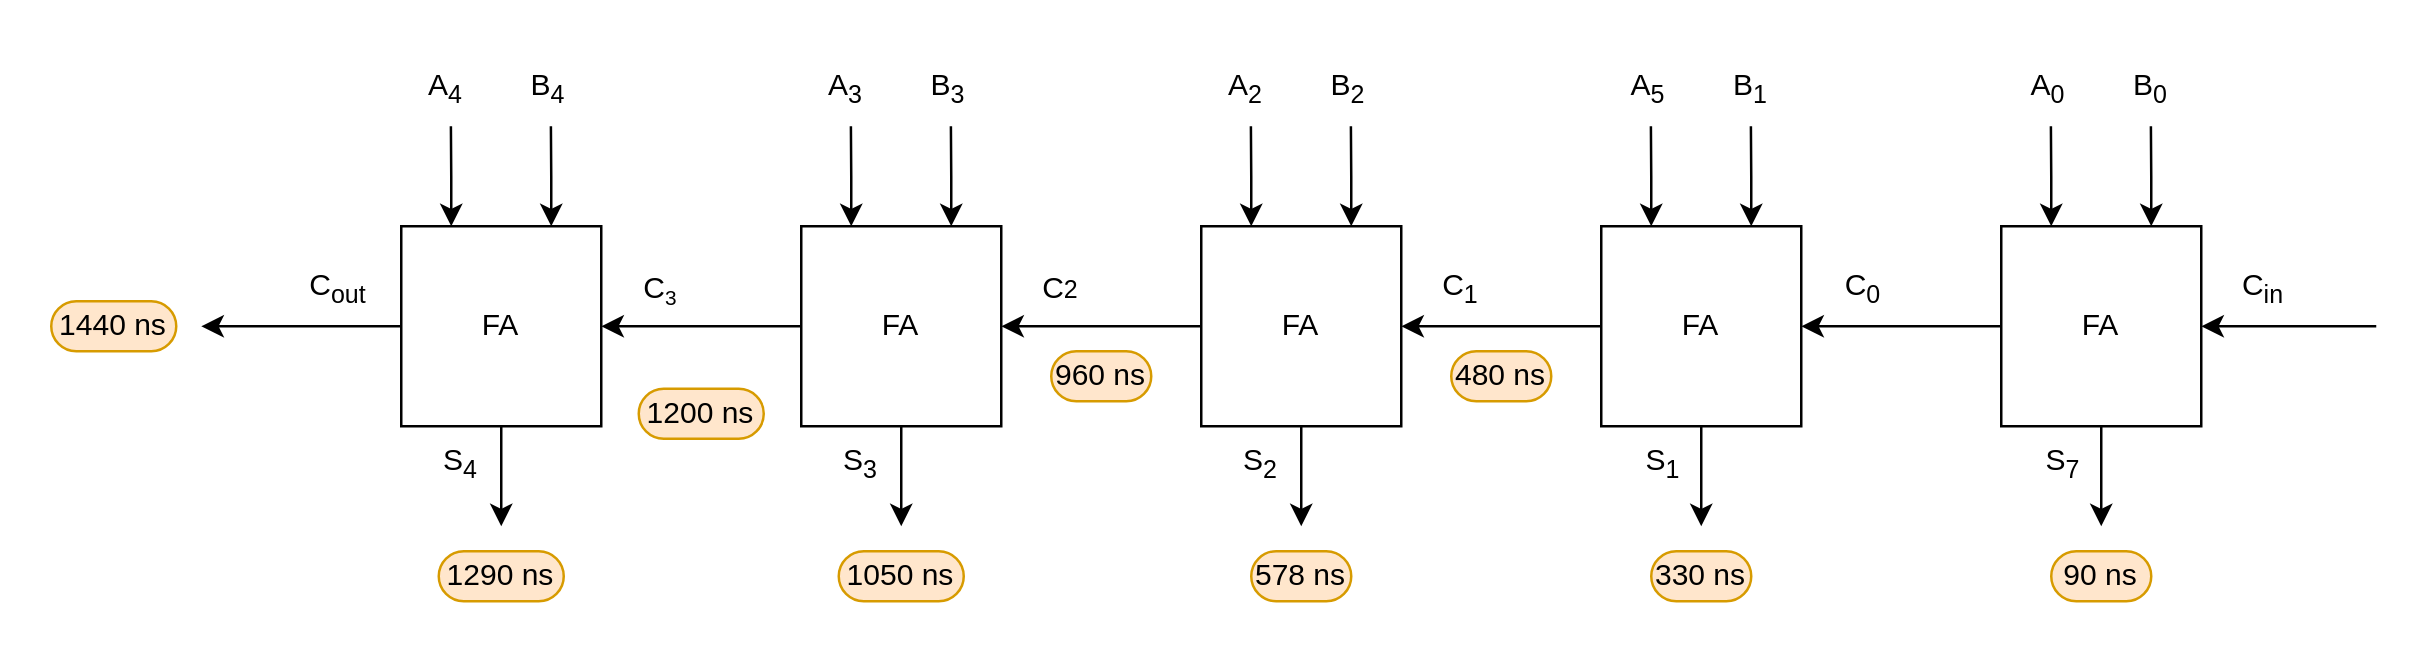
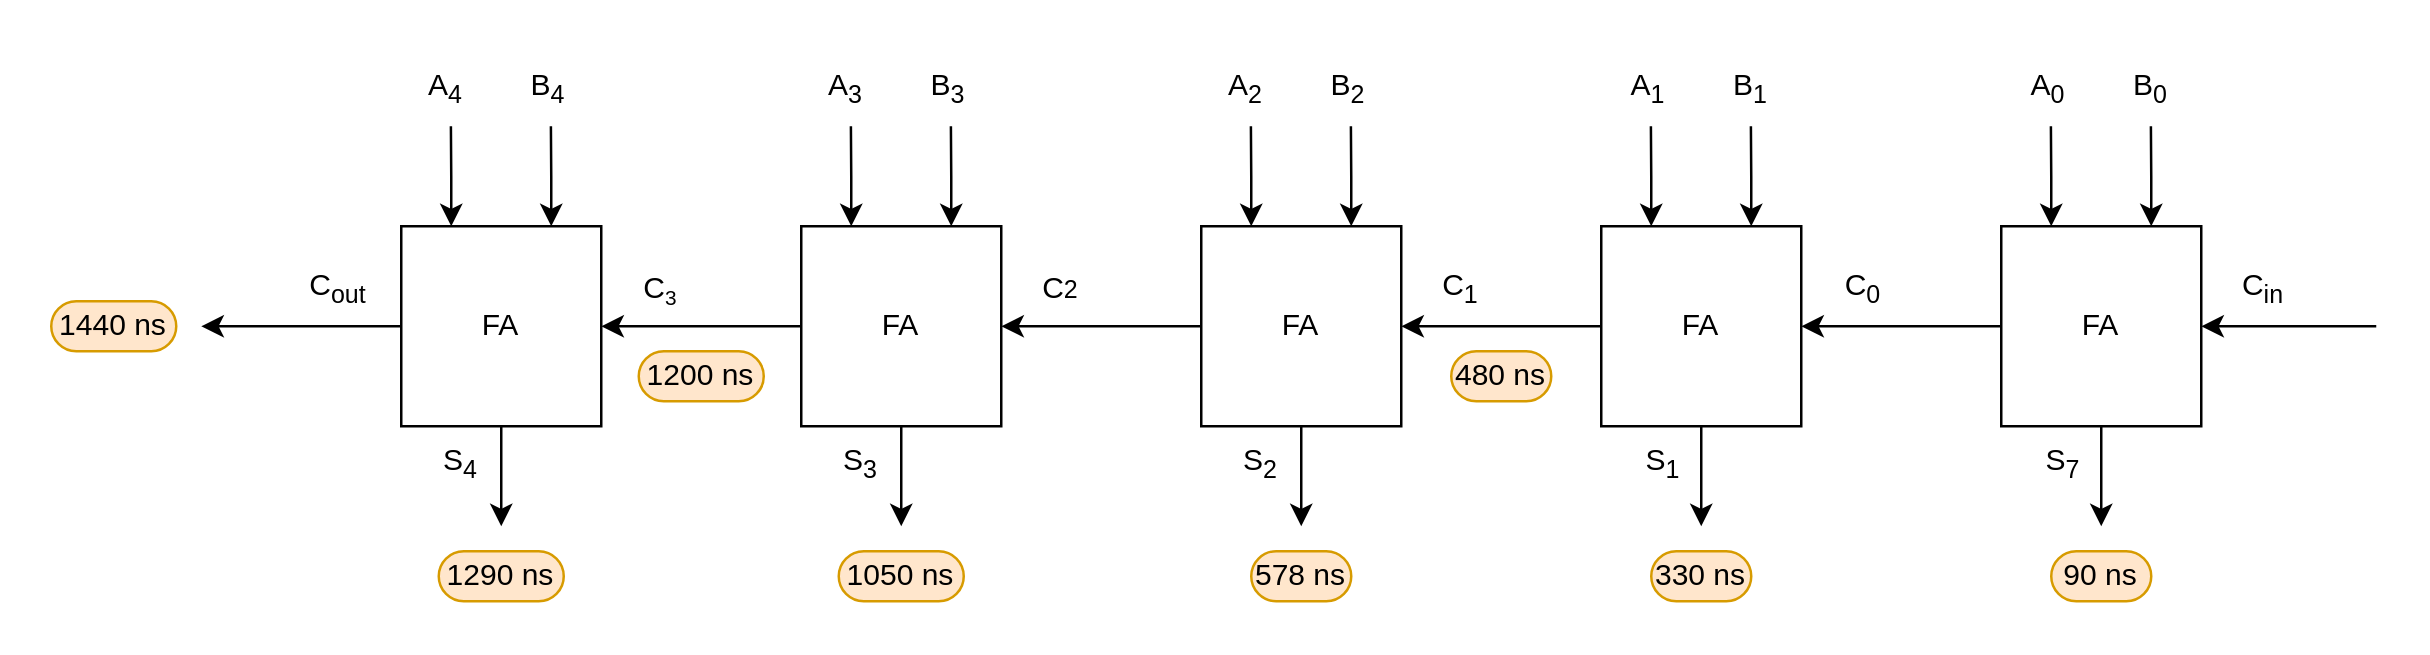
node "A5": label "A5" -> "A1"
node "960 ns": removed
node "1200 ns": moved (701, 414) -> (701, 376)
